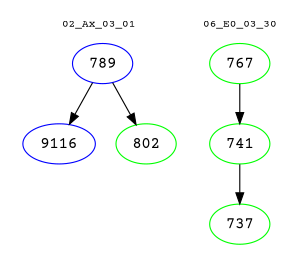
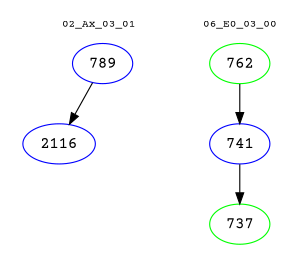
cluster "06_E0_03_30": label "06_E0_03_30" -> "06_E0_03_00"
node "767": label "767" -> "762"
node "9116": label "9116" -> "2116"
node "802": removed
node "741": color green -> blue
